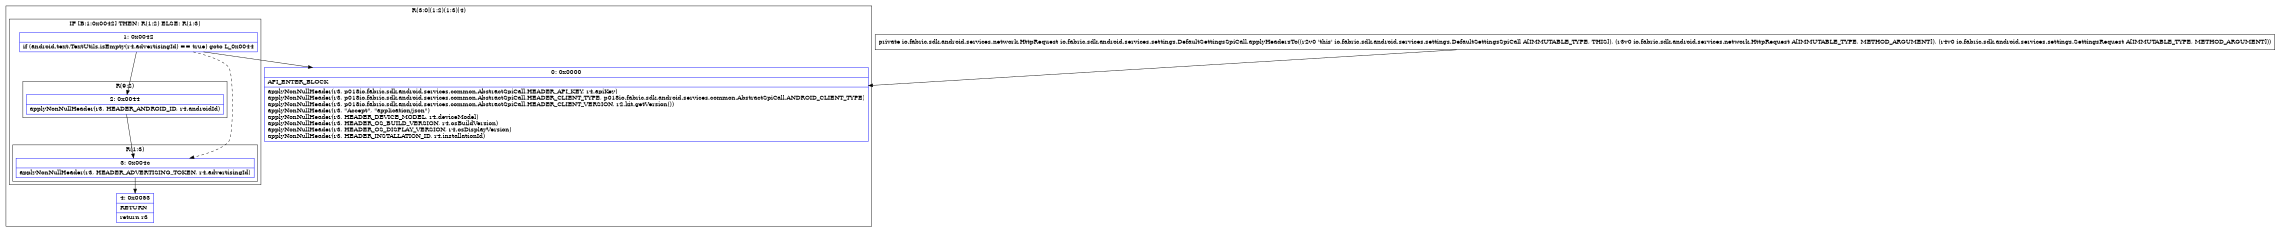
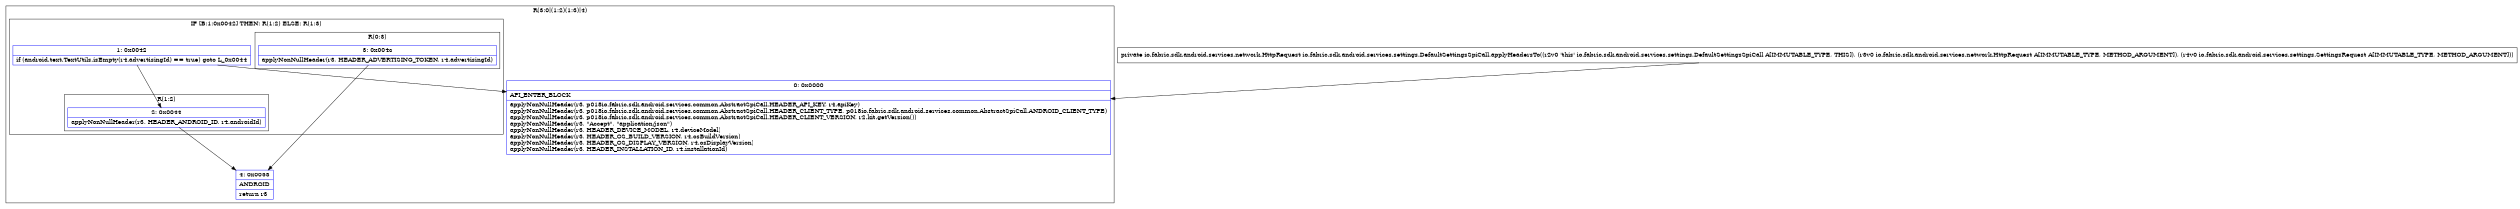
cluster "R(9:2)": label "R(9:2)" -> "R(1:2)"
edge "1: 0x0042" -> "3: 0x004c": removed
edge "2: 0x0044" -> "3: 0x004c": now "2: 0x0044" -> "4: 0x0053"
cluster "R(1:3)": label "R(1:3)" -> "R(0:3)"
node "4: 0x0053": text "RETURN" -> "ANDROID"
